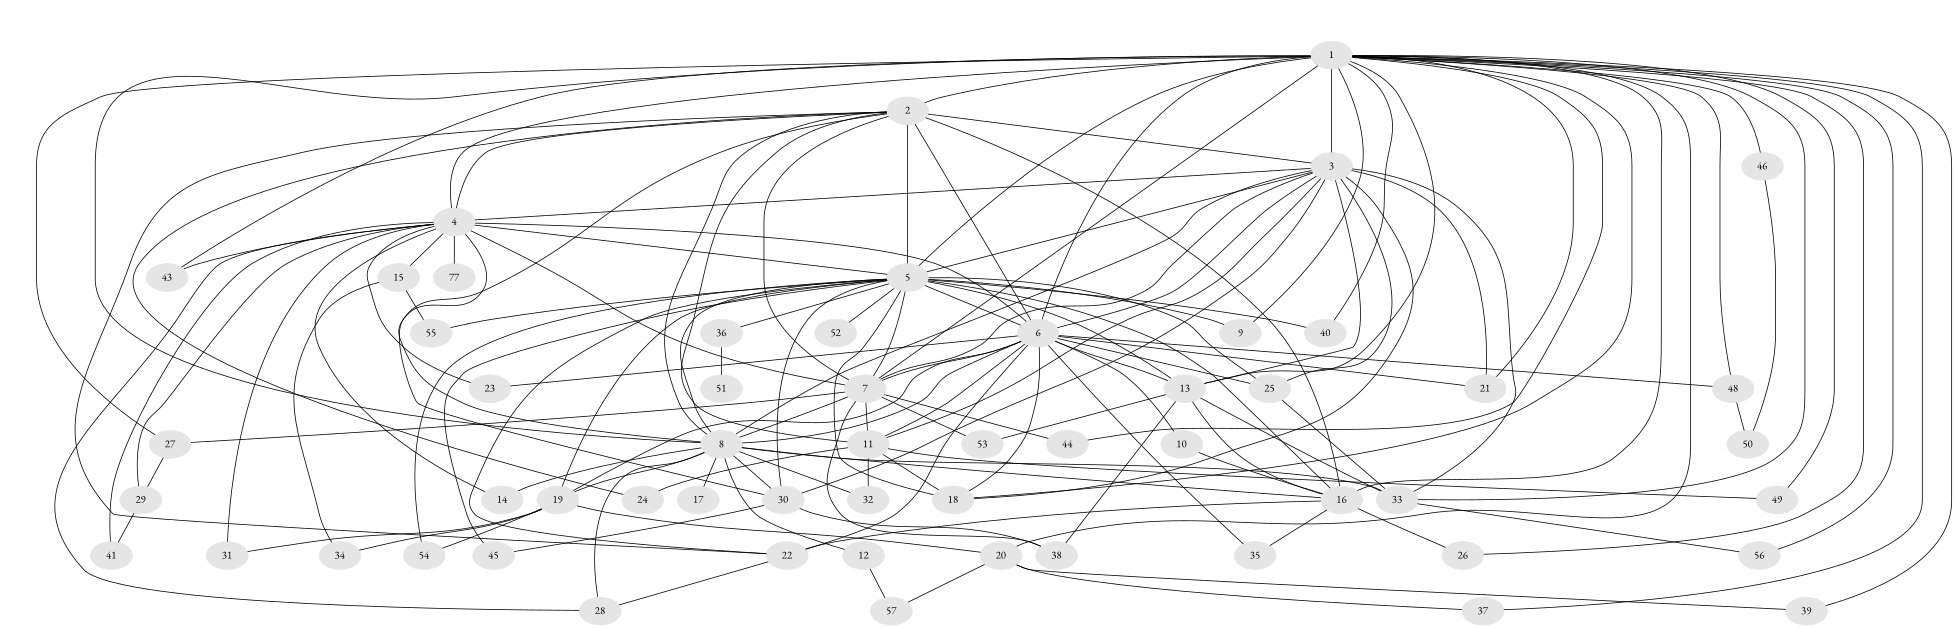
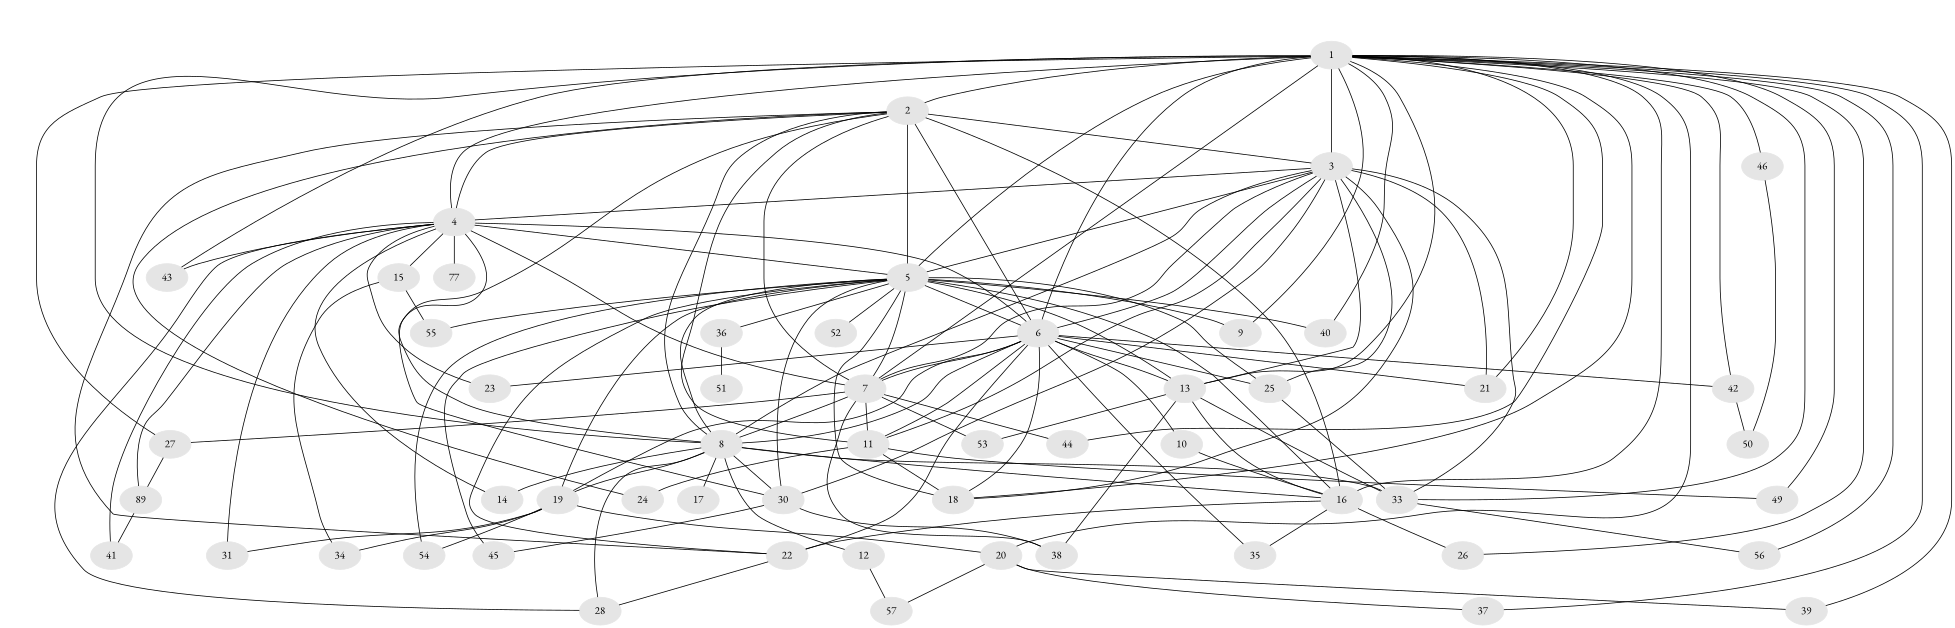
node "48": label "48" -> "42"
node "29": label "29" -> "89"
node "32": removed
